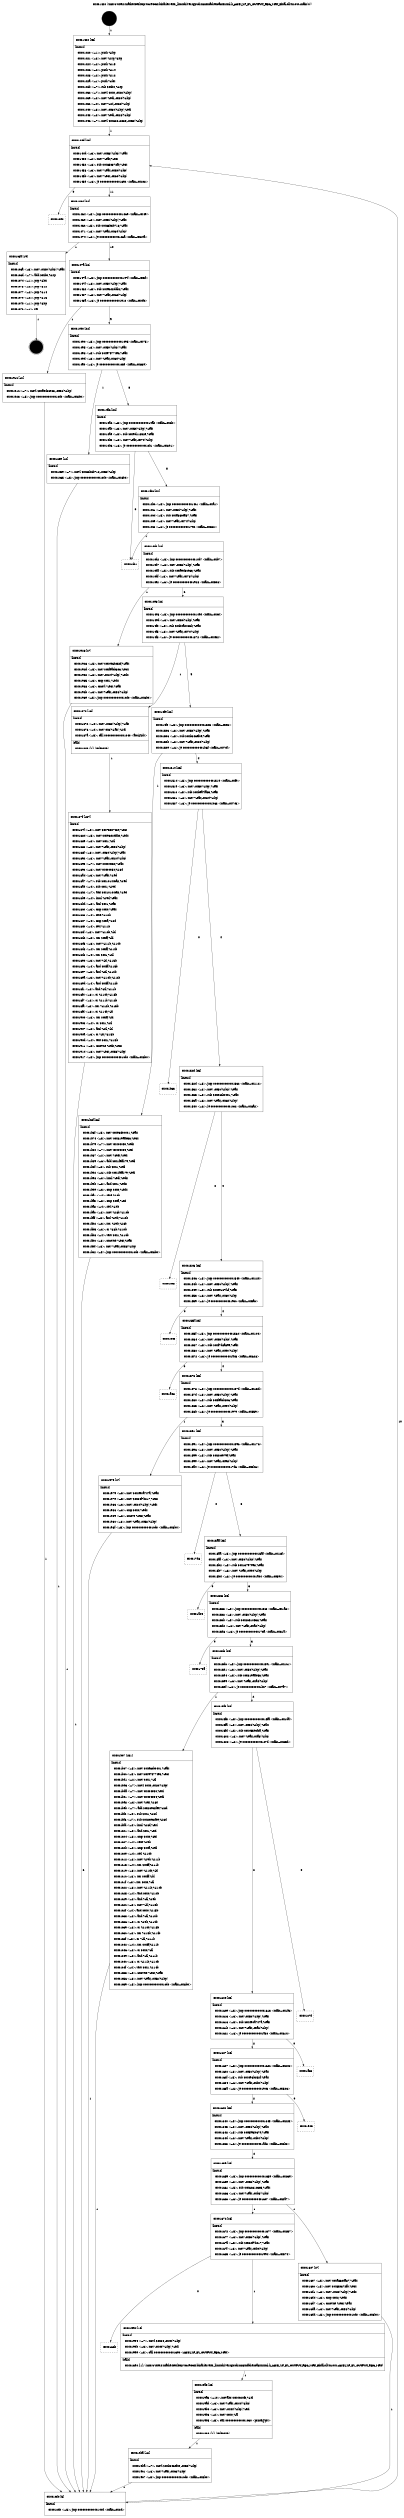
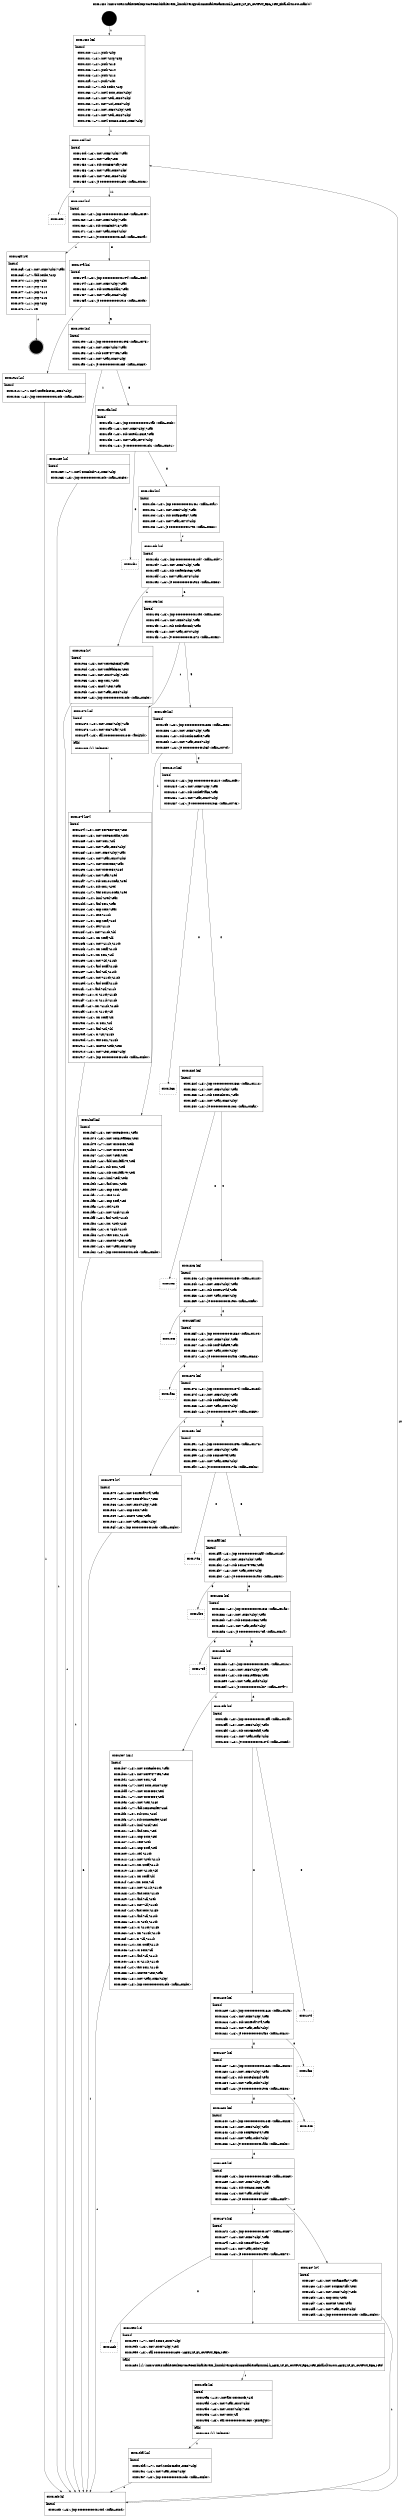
edge "0x401464 [22]" -> "0x40147a [22]": label " 10" -> " 8"
edge "0x4014bc [22]" -> "0x401cb1": now "0x4014bc [22]" -> "0x4014d2 [22]"
